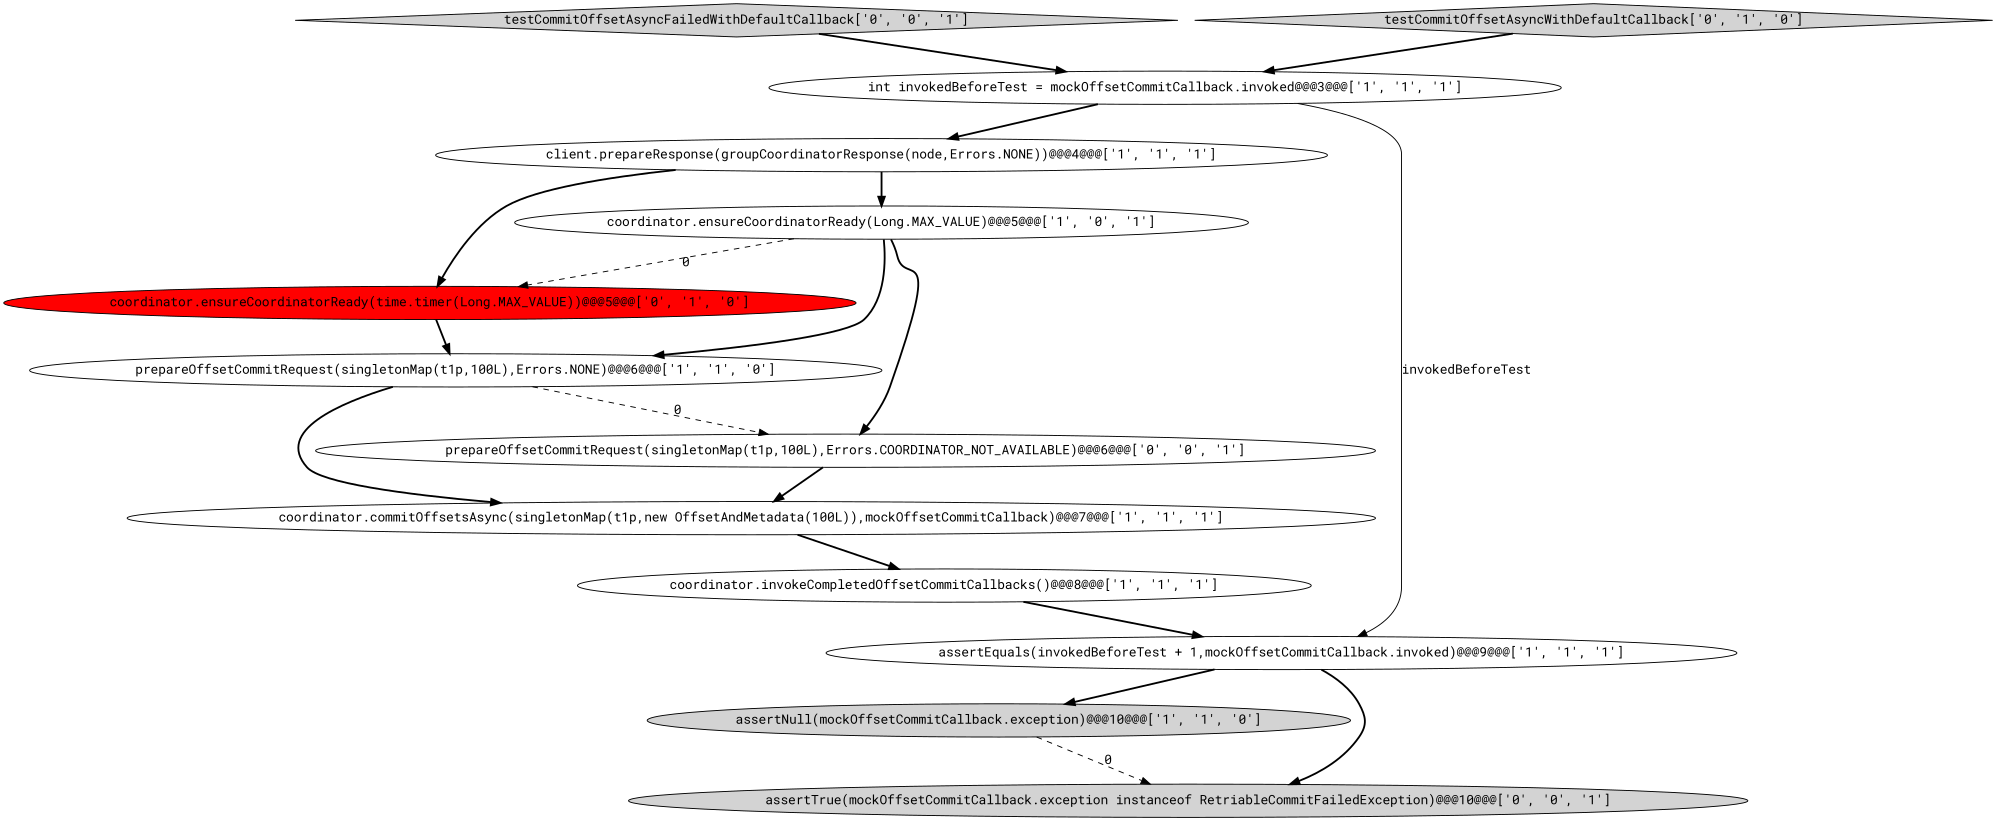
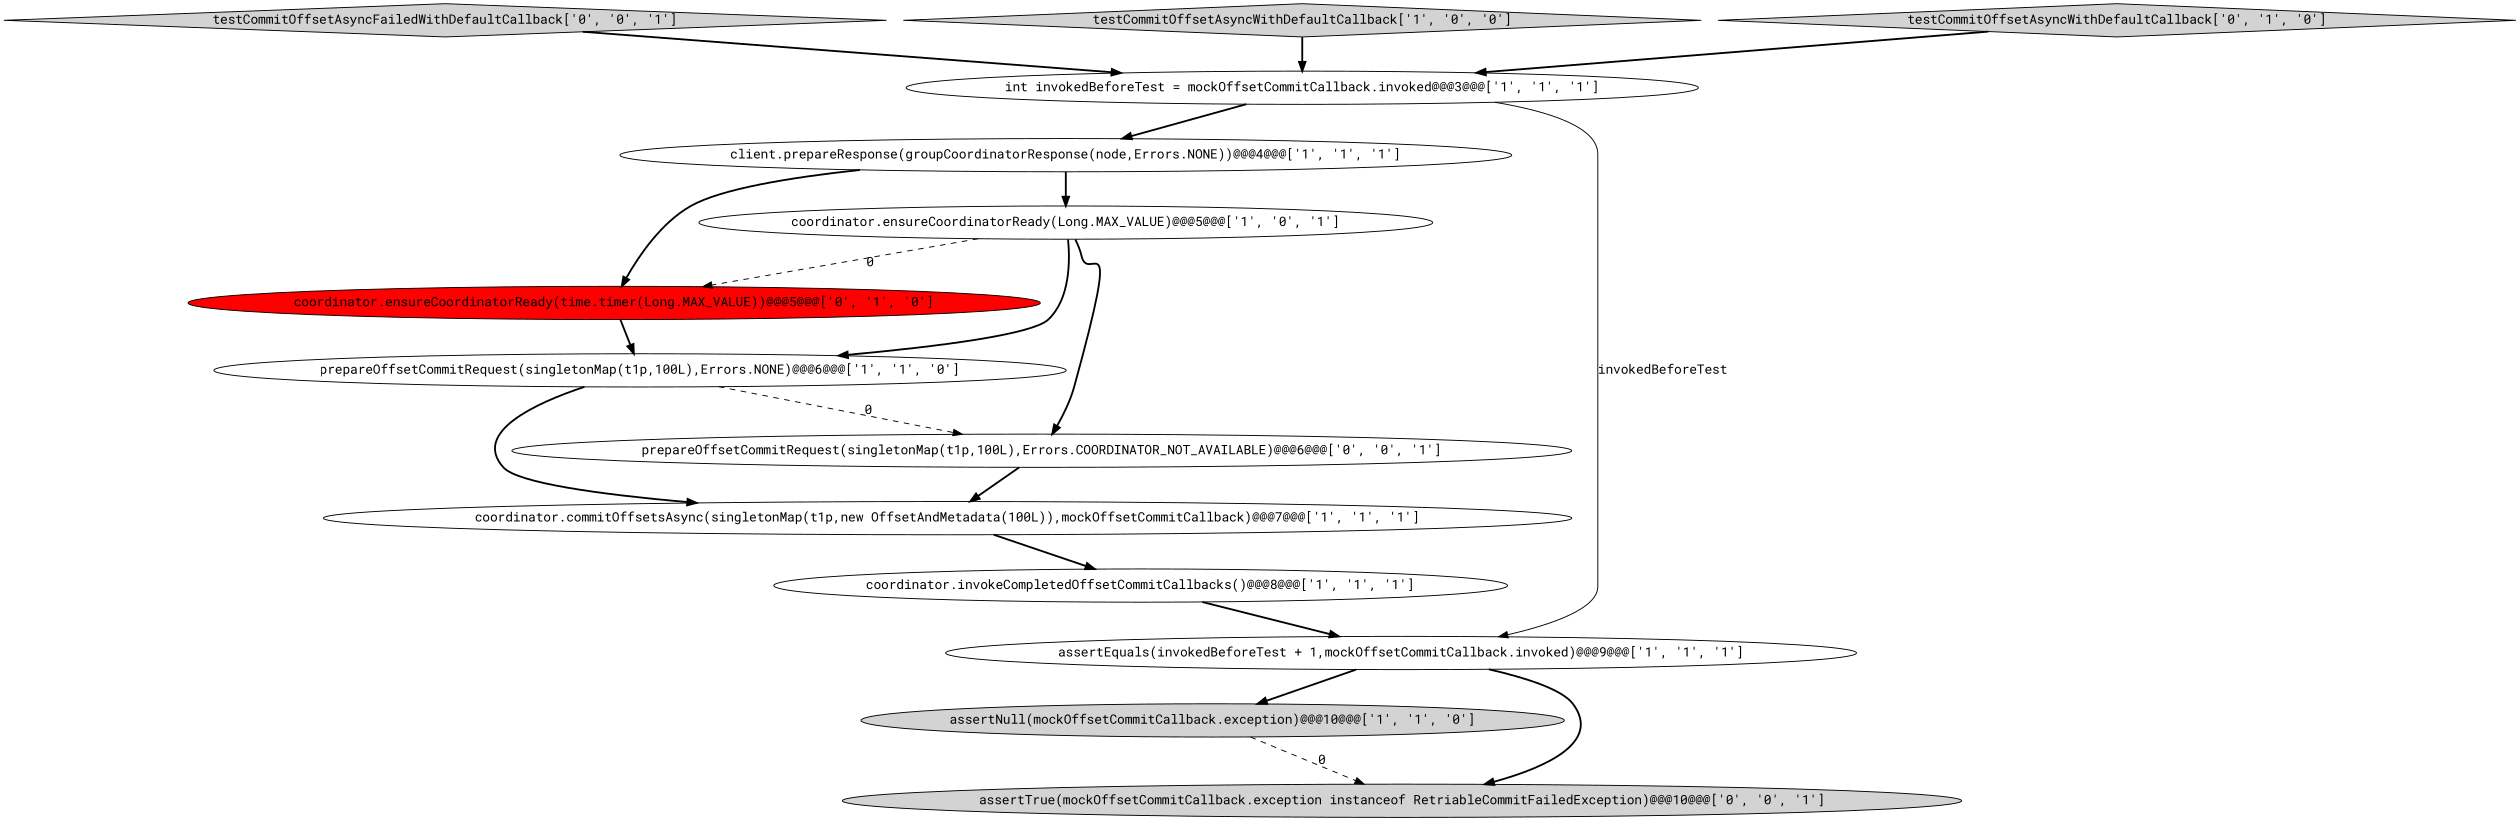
node "testCommitOffsetAsyncWithDefaultCallback['1', '0', '0']": added
